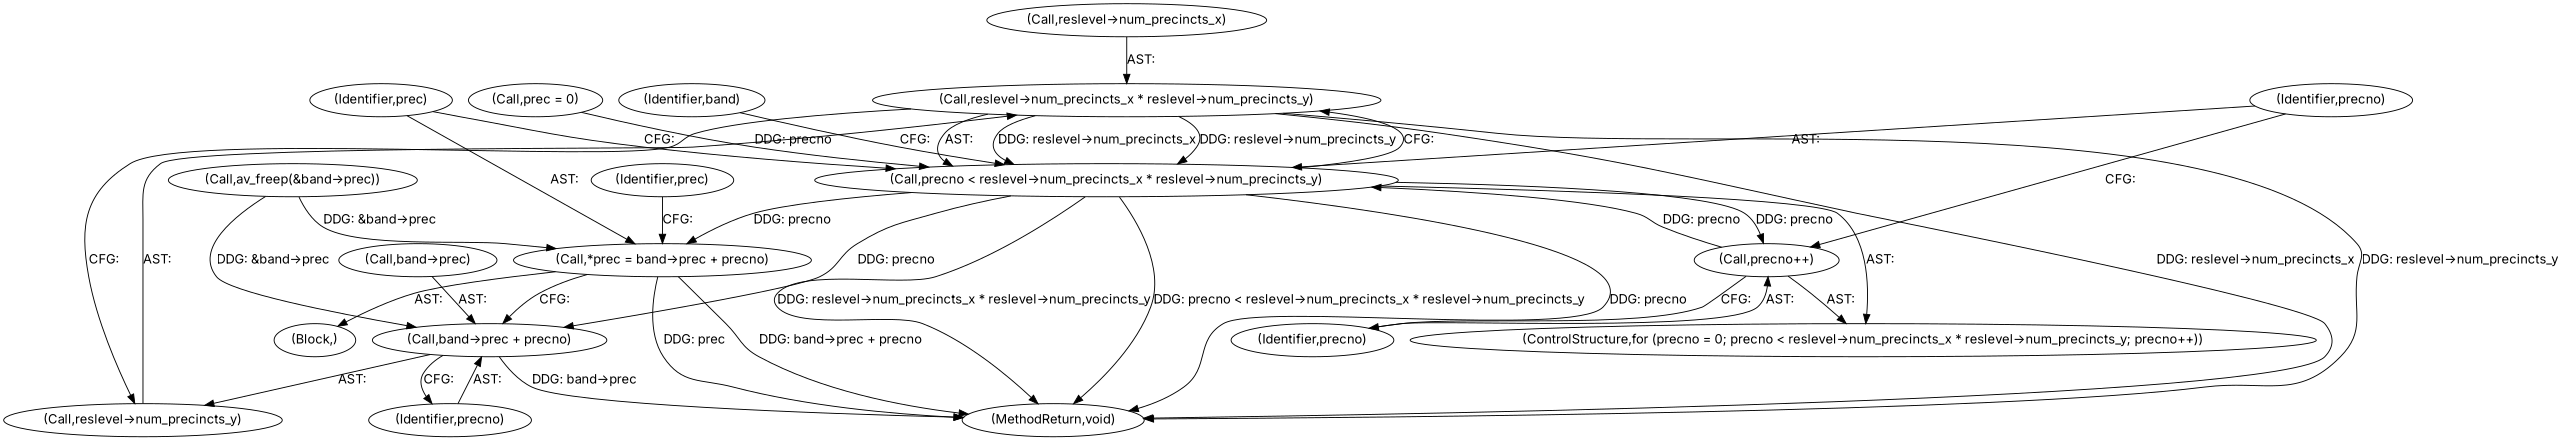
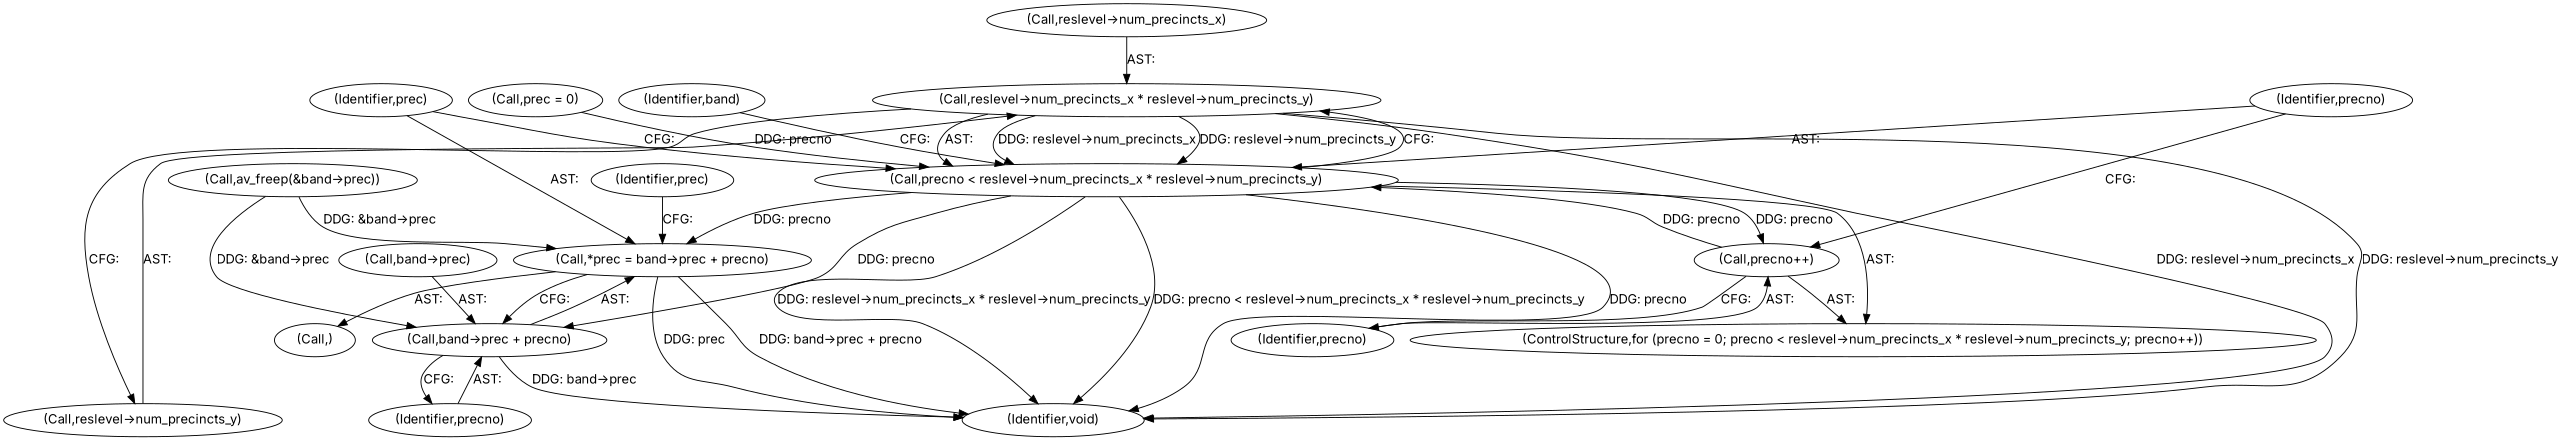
node "(Block,)": label "(Block,)" -> "(Call,)"
edge "(Call,band->prec + precno)" -> "(Call,reslevel->num_precincts_y)": now "(Call,band->prec + precno)" -> "(Call,*prec = band->prec + precno)"
node "(MethodReturn,void)": label "(MethodReturn,void)" -> "(Identifier,void)"
